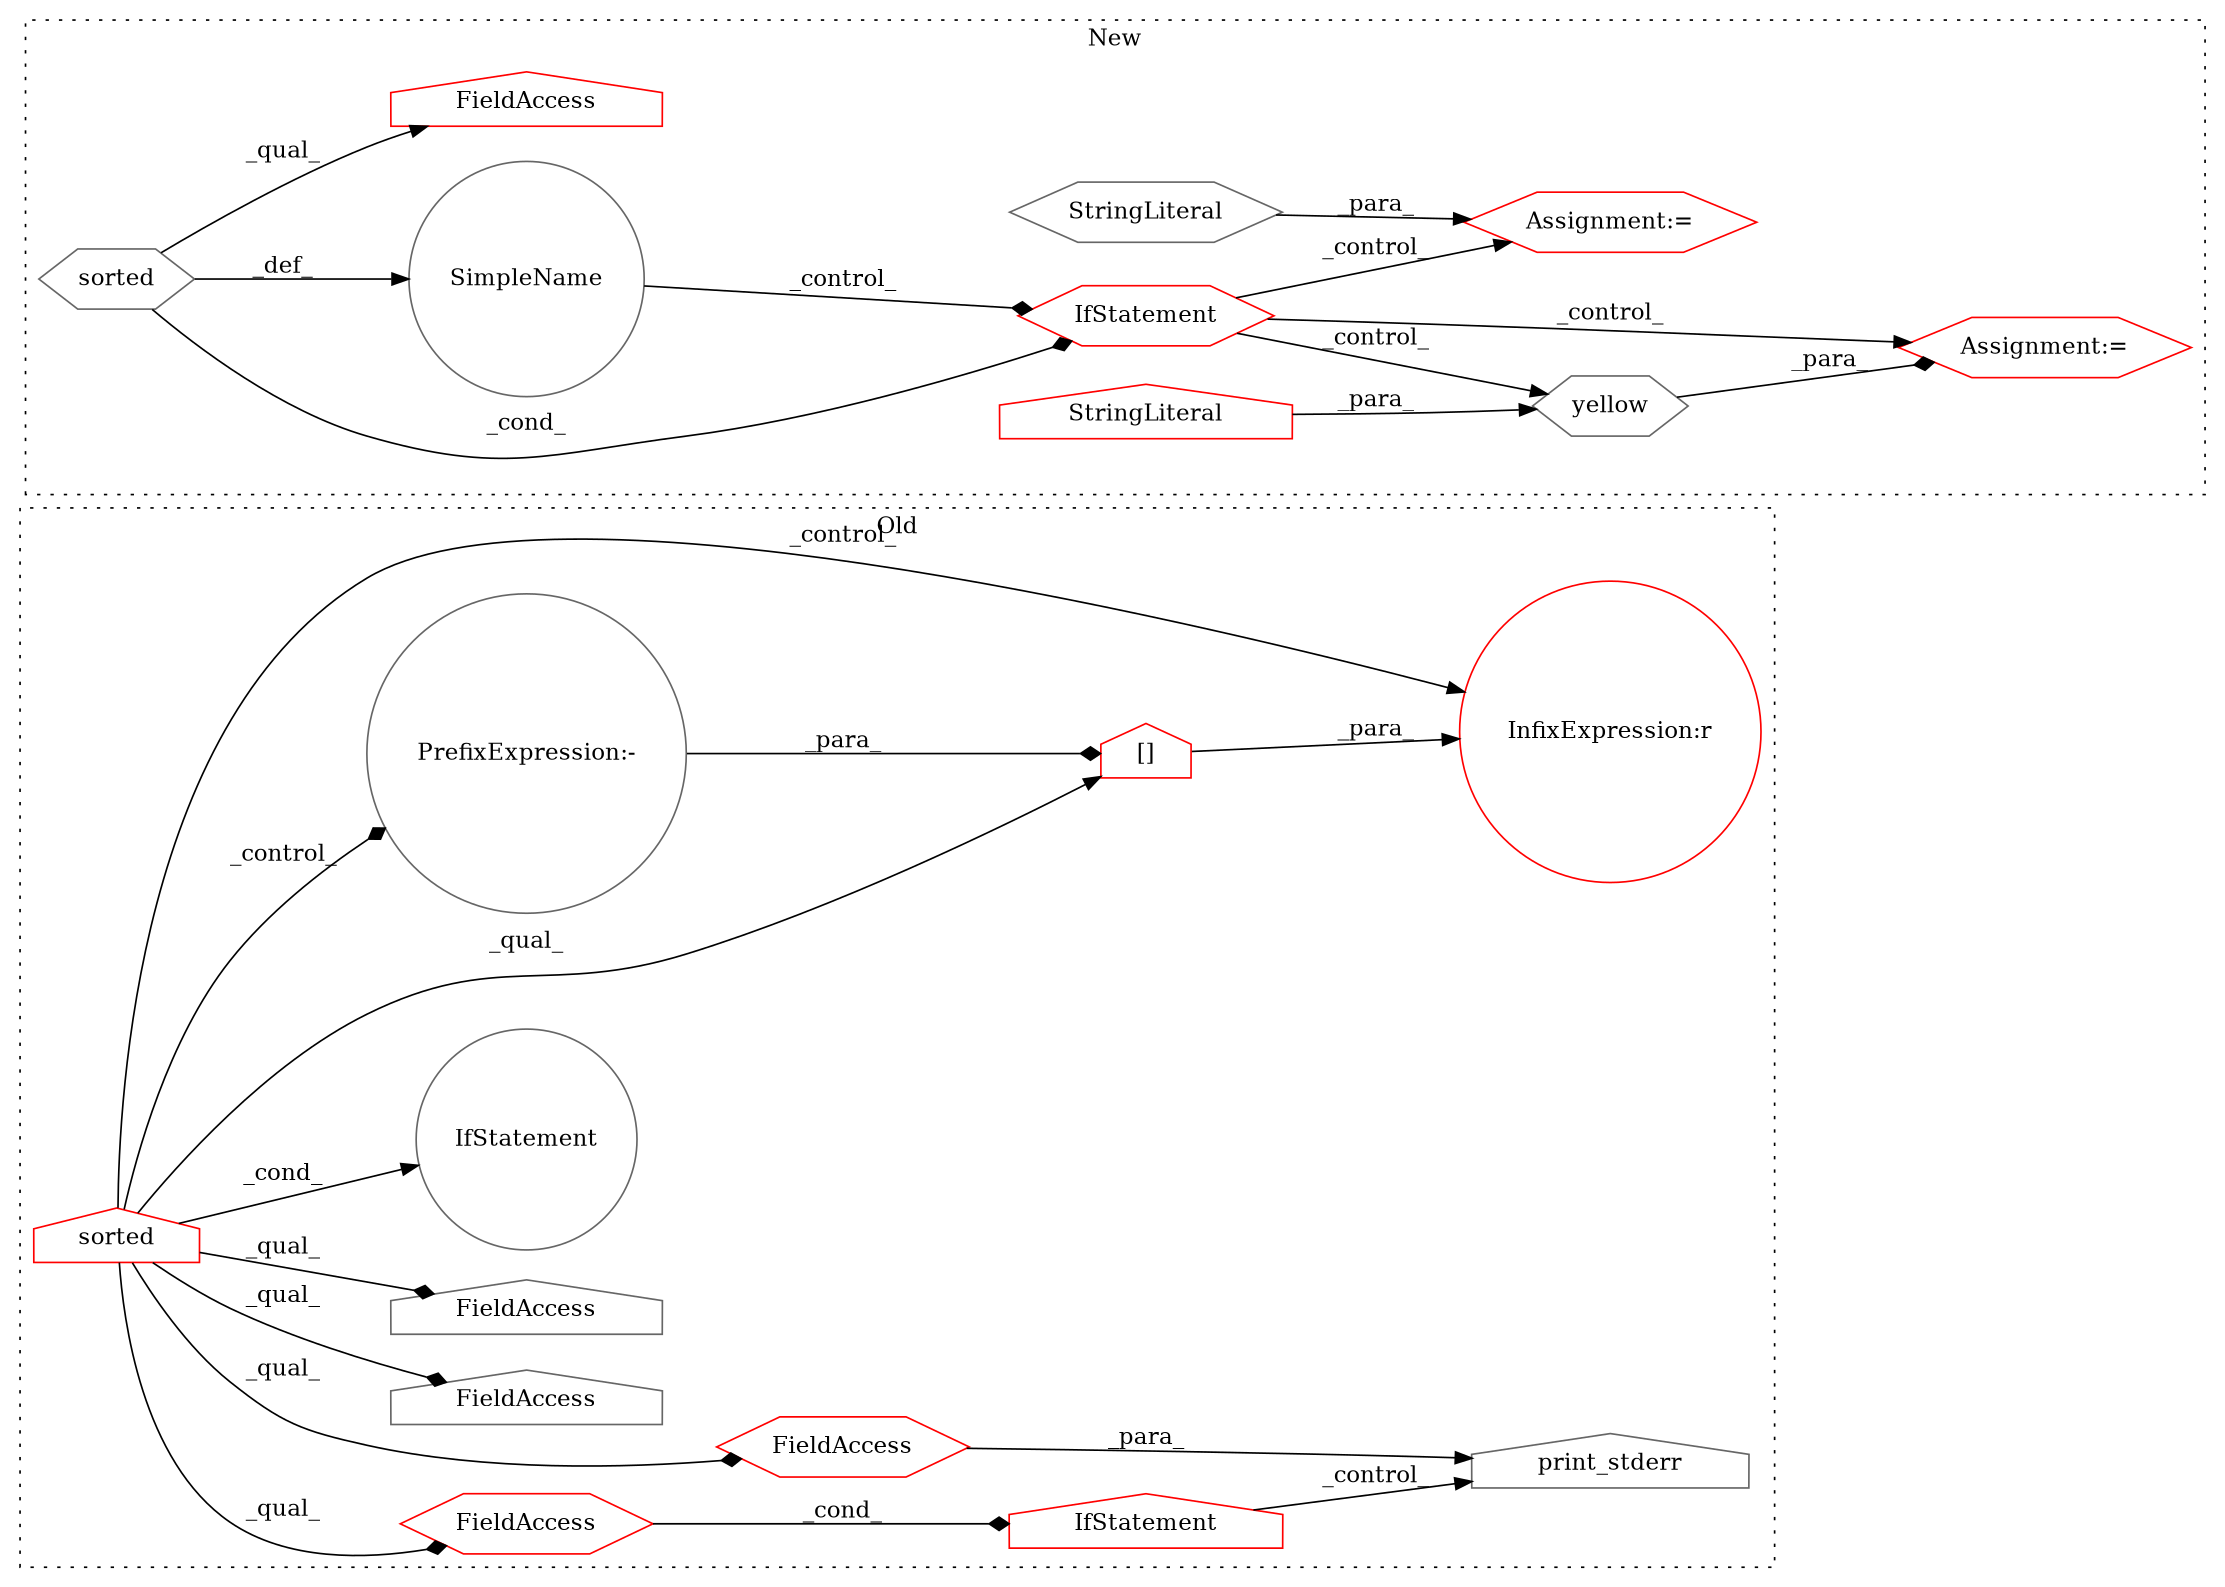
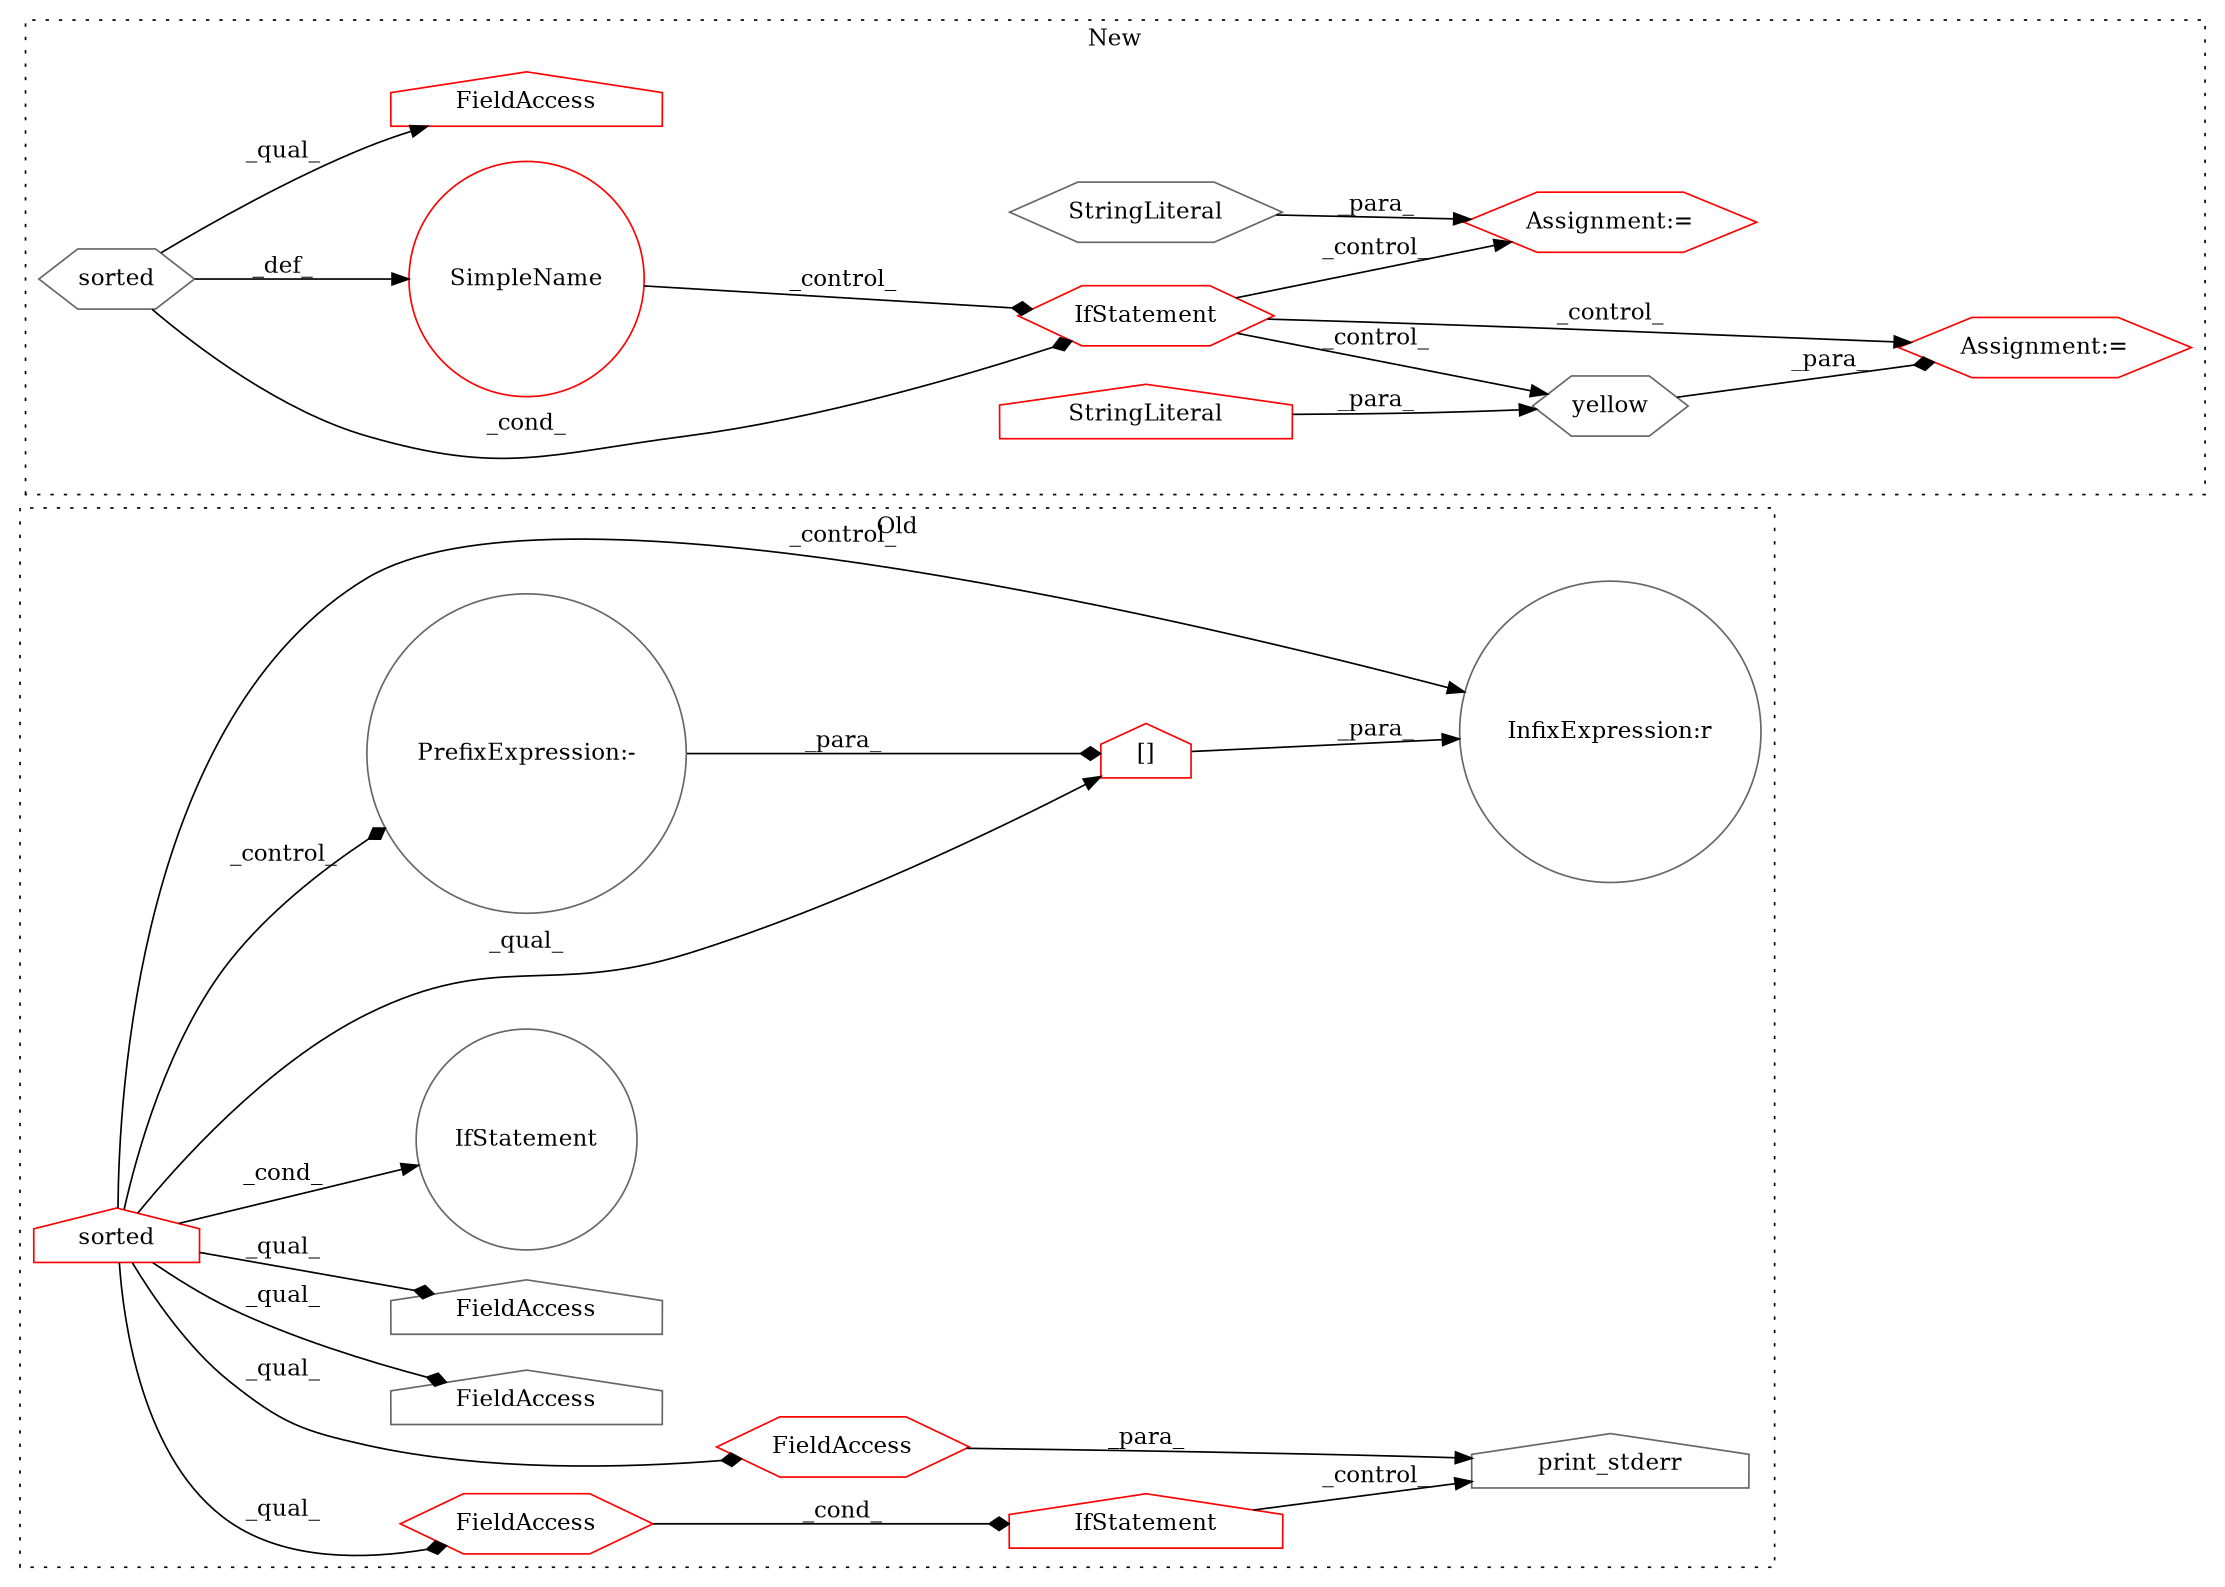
node "SimpleName": color gray40 -> red
node "InfixExpression:r": color red -> gray40
